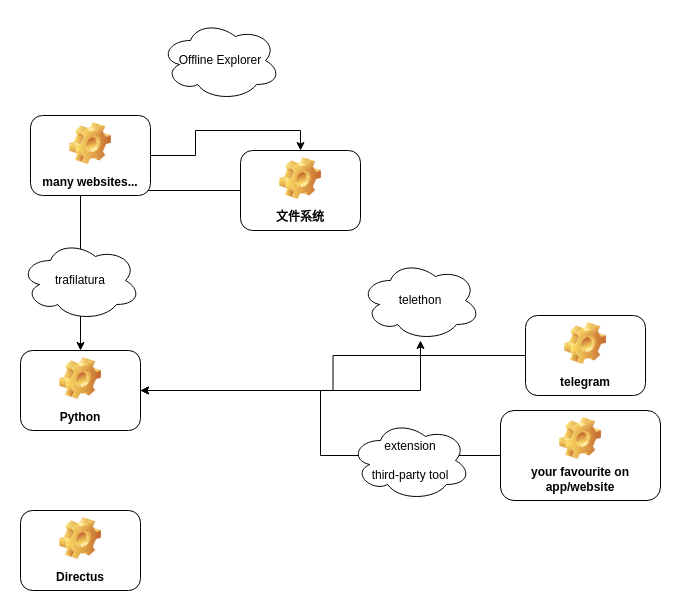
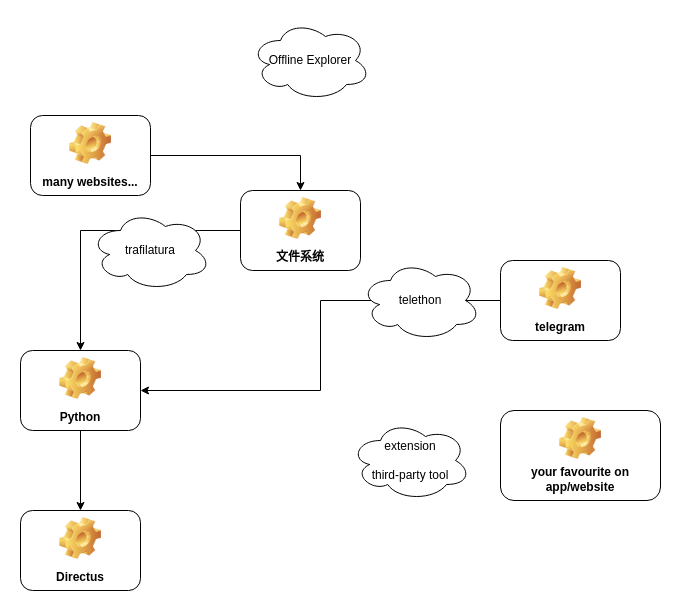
node "Offline Explorer": moved (221, 61) -> (311, 61)
node "文件系统": moved (301, 191) -> (301, 231)
node "trafilatura": moved (81, 281) -> (151, 251)
node "telegram": moved (586, 356) -> (561, 301)
edge "Python" -> "telethon": now "Python" -> "Directus"
edge "your favourite on app/website" -> "Python": removed
